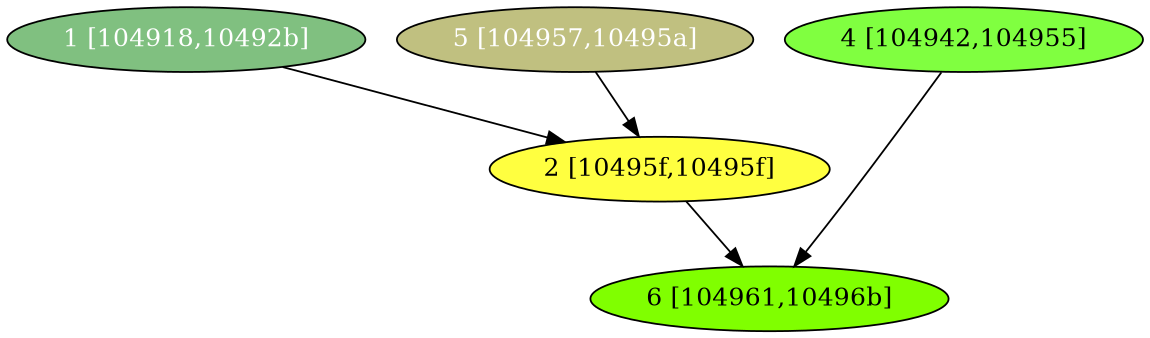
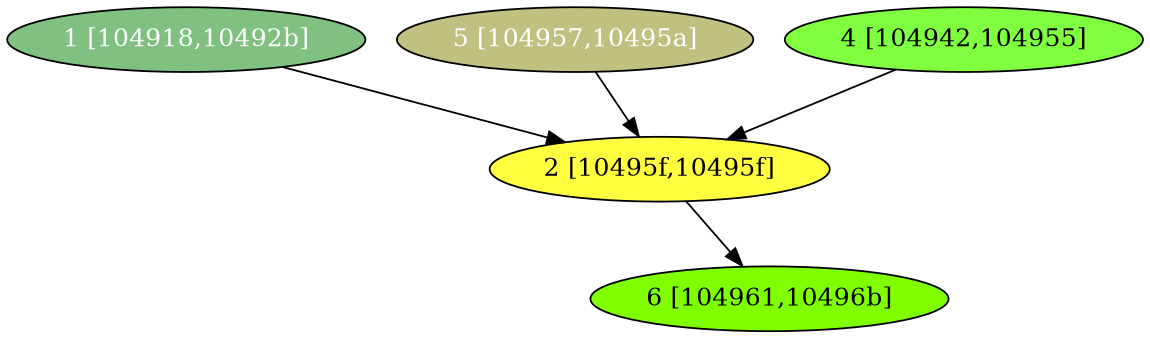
edge "4 [104942,104955]" -> "6 [104961,10496b]": now "4 [104942,104955]" -> "2 [10495f,10495f]"
